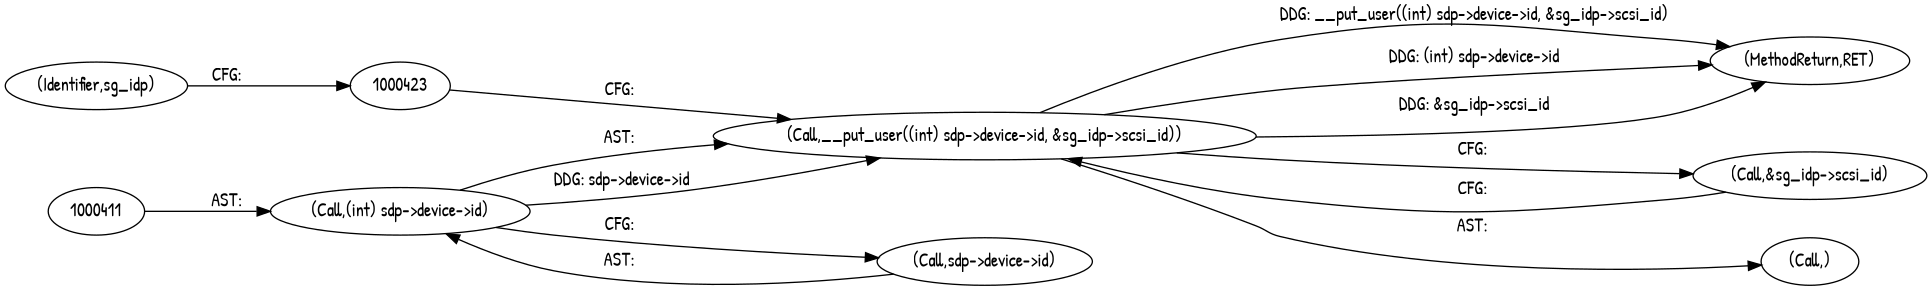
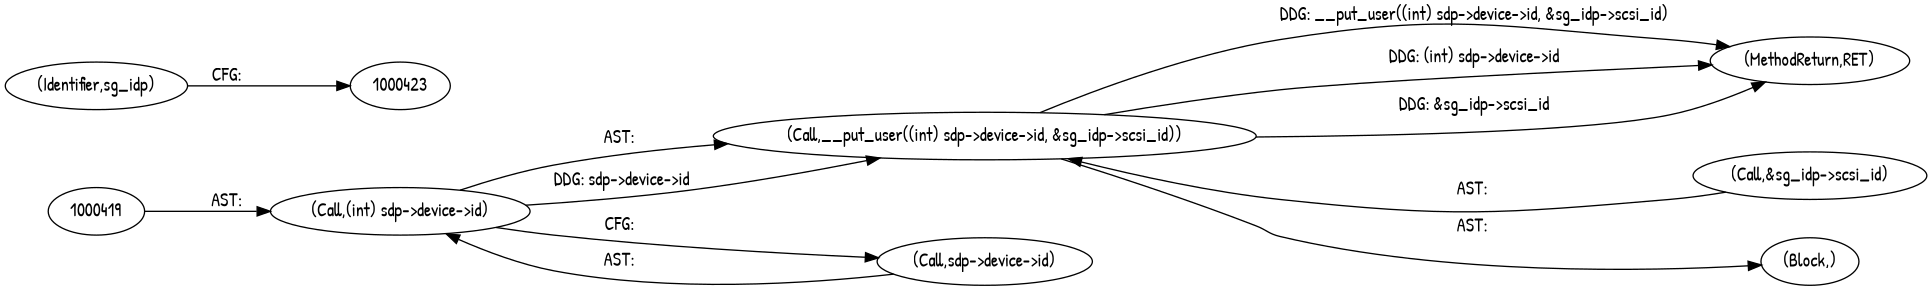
edge "1000423" -> "(Call,__put_user((int) sdp->device->id, &sg_idp->scsi_id))": removed, label "CFG:"
edge "(Call,__put_user((int) sdp->device->id, &sg_idp->scsi_id))" -> "(Call,&sg_idp->scsi_id)": removed, label "CFG:"
edge "(Call,&sg_idp->scsi_id)" -> "(Call,__put_user((int) sdp->device->id, &sg_idp->scsi_id))": label "CFG: " -> "AST: "
node "1000411": label "1000411" -> "1000419"
node "(Call,)": label "(Call,)" -> "(Block,)"
